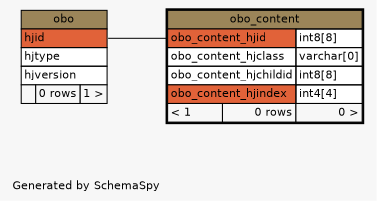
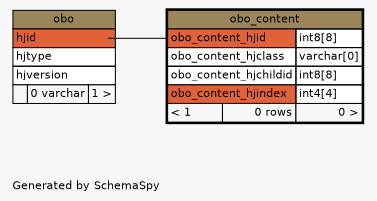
node "obo": text "0 rows" -> "0 varchar"
